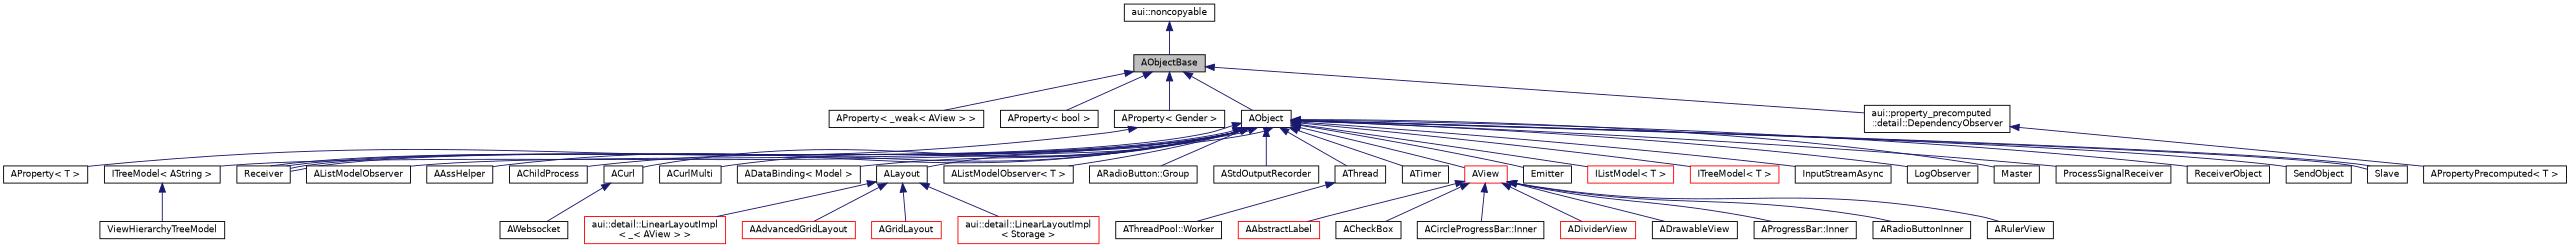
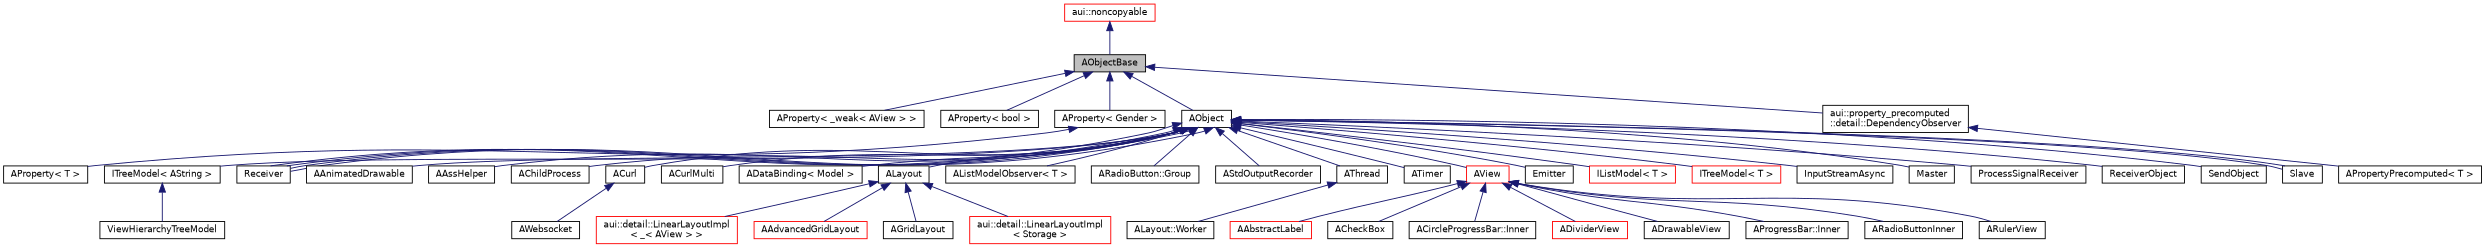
node "aui::noncopyable": color black -> red
node "AListModelObserver": label "AListModelObserver" -> "AAnimatedDrawable"
node "LogObserver": removed
node "AGridLayout": color red -> black
node "AThreadPool::Worker": label "AThreadPool::Worker" -> "ALayout::Worker"
